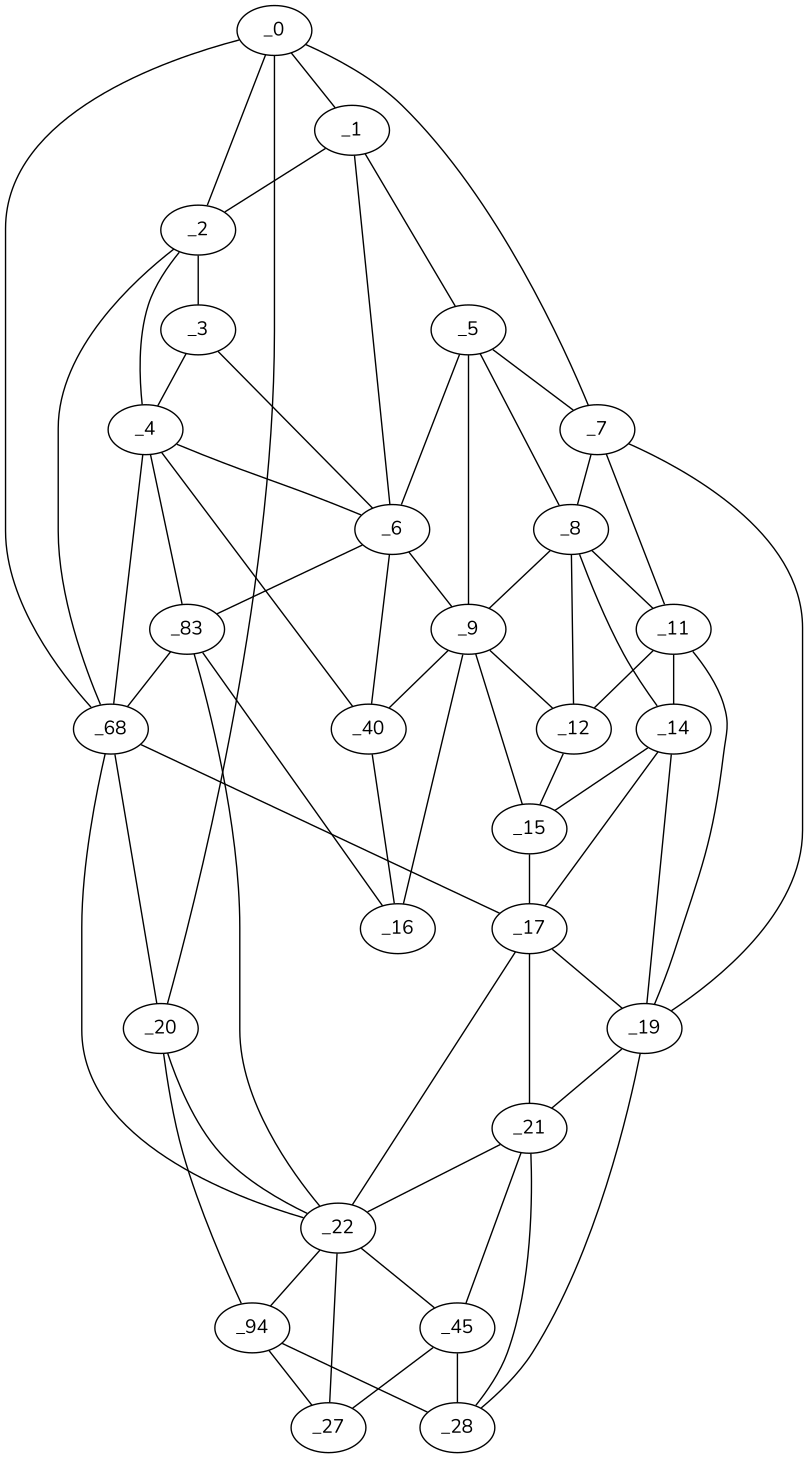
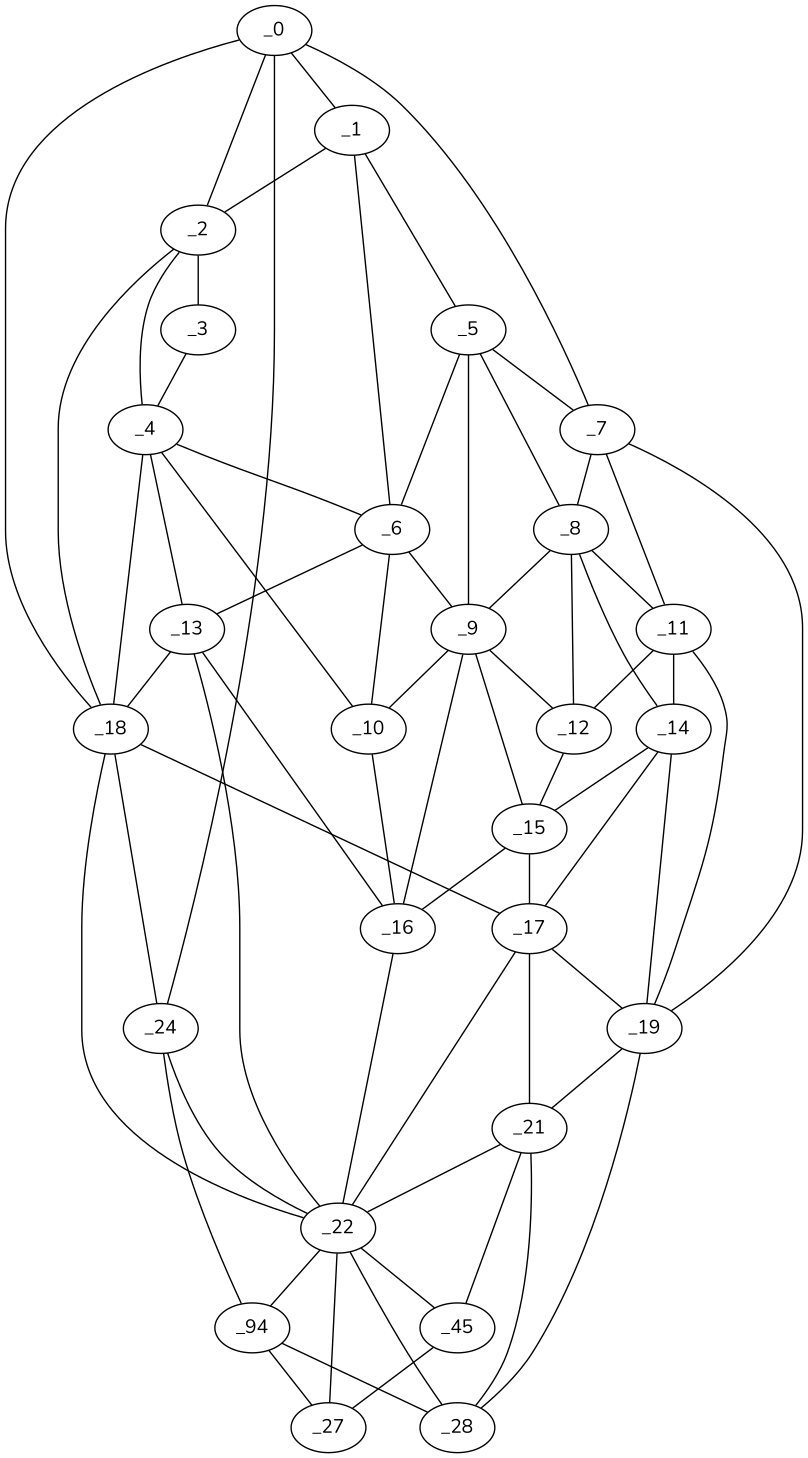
edge "_3" -- "_6": removed
node "_83": label "_83" -> "_13"
node "_68": label "_68" -> "_18"
node "_40": label "_40" -> "_10"
edge "_15" -- "_16": added
node "_20": label "_20" -> "_24"
edge "_16" -- "_22": added
edge "_45" -- "_28": now "_22" -- "_28"
